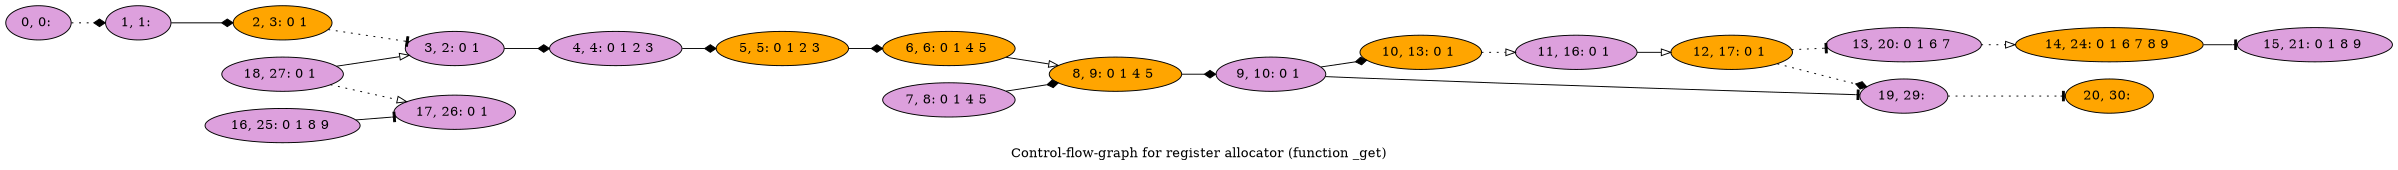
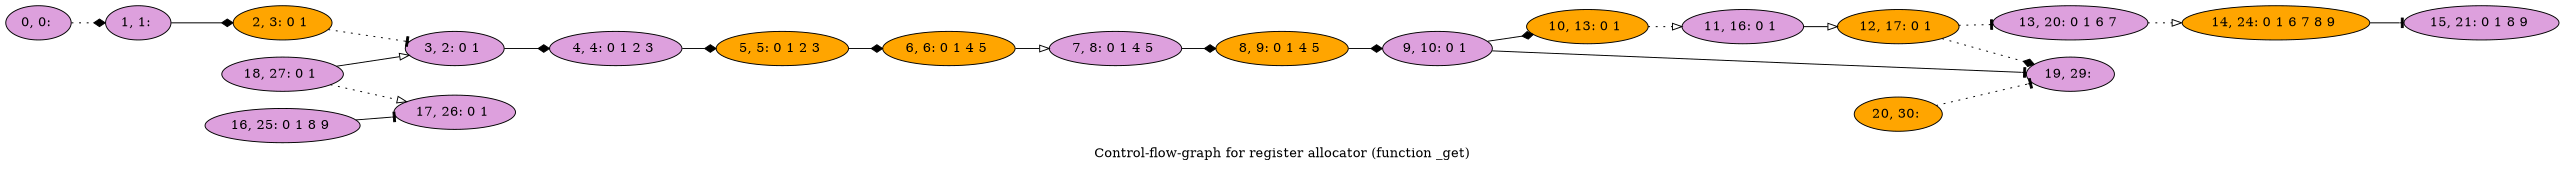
edge "6, 6: 0 1 4 5" -> "8, 9: 0 1 4 5": now "6, 6: 0 1 4 5" -> "7, 8: 0 1 4 5"
edge "19, 29:" -> "20, 30:": reversed
